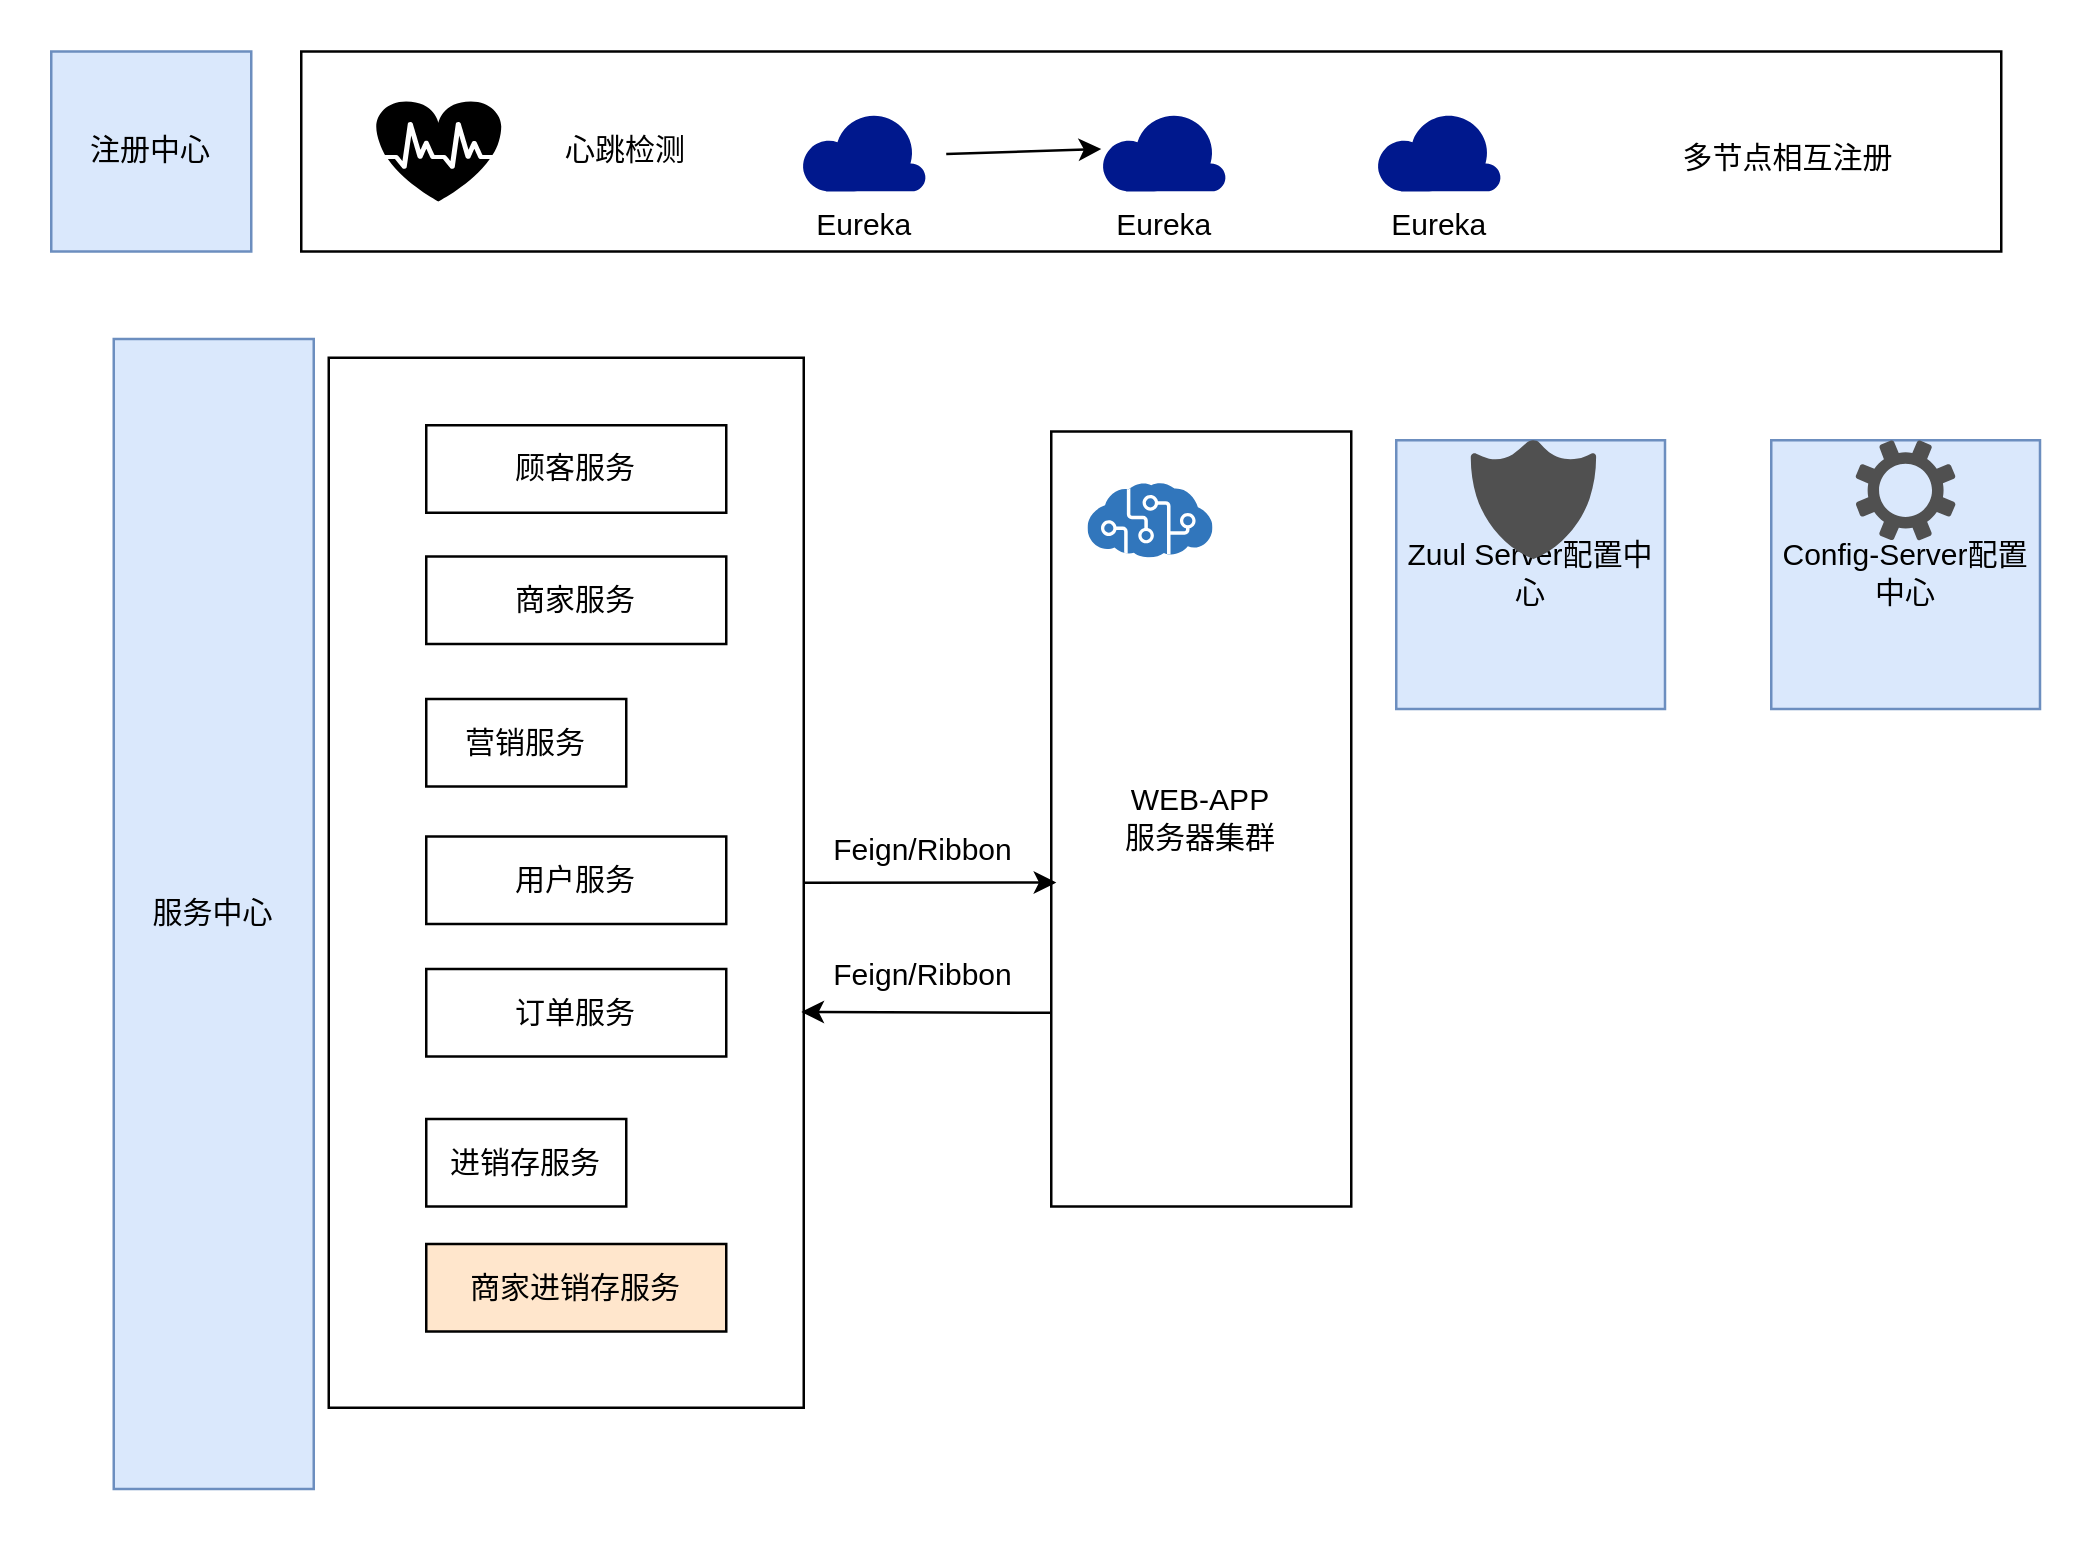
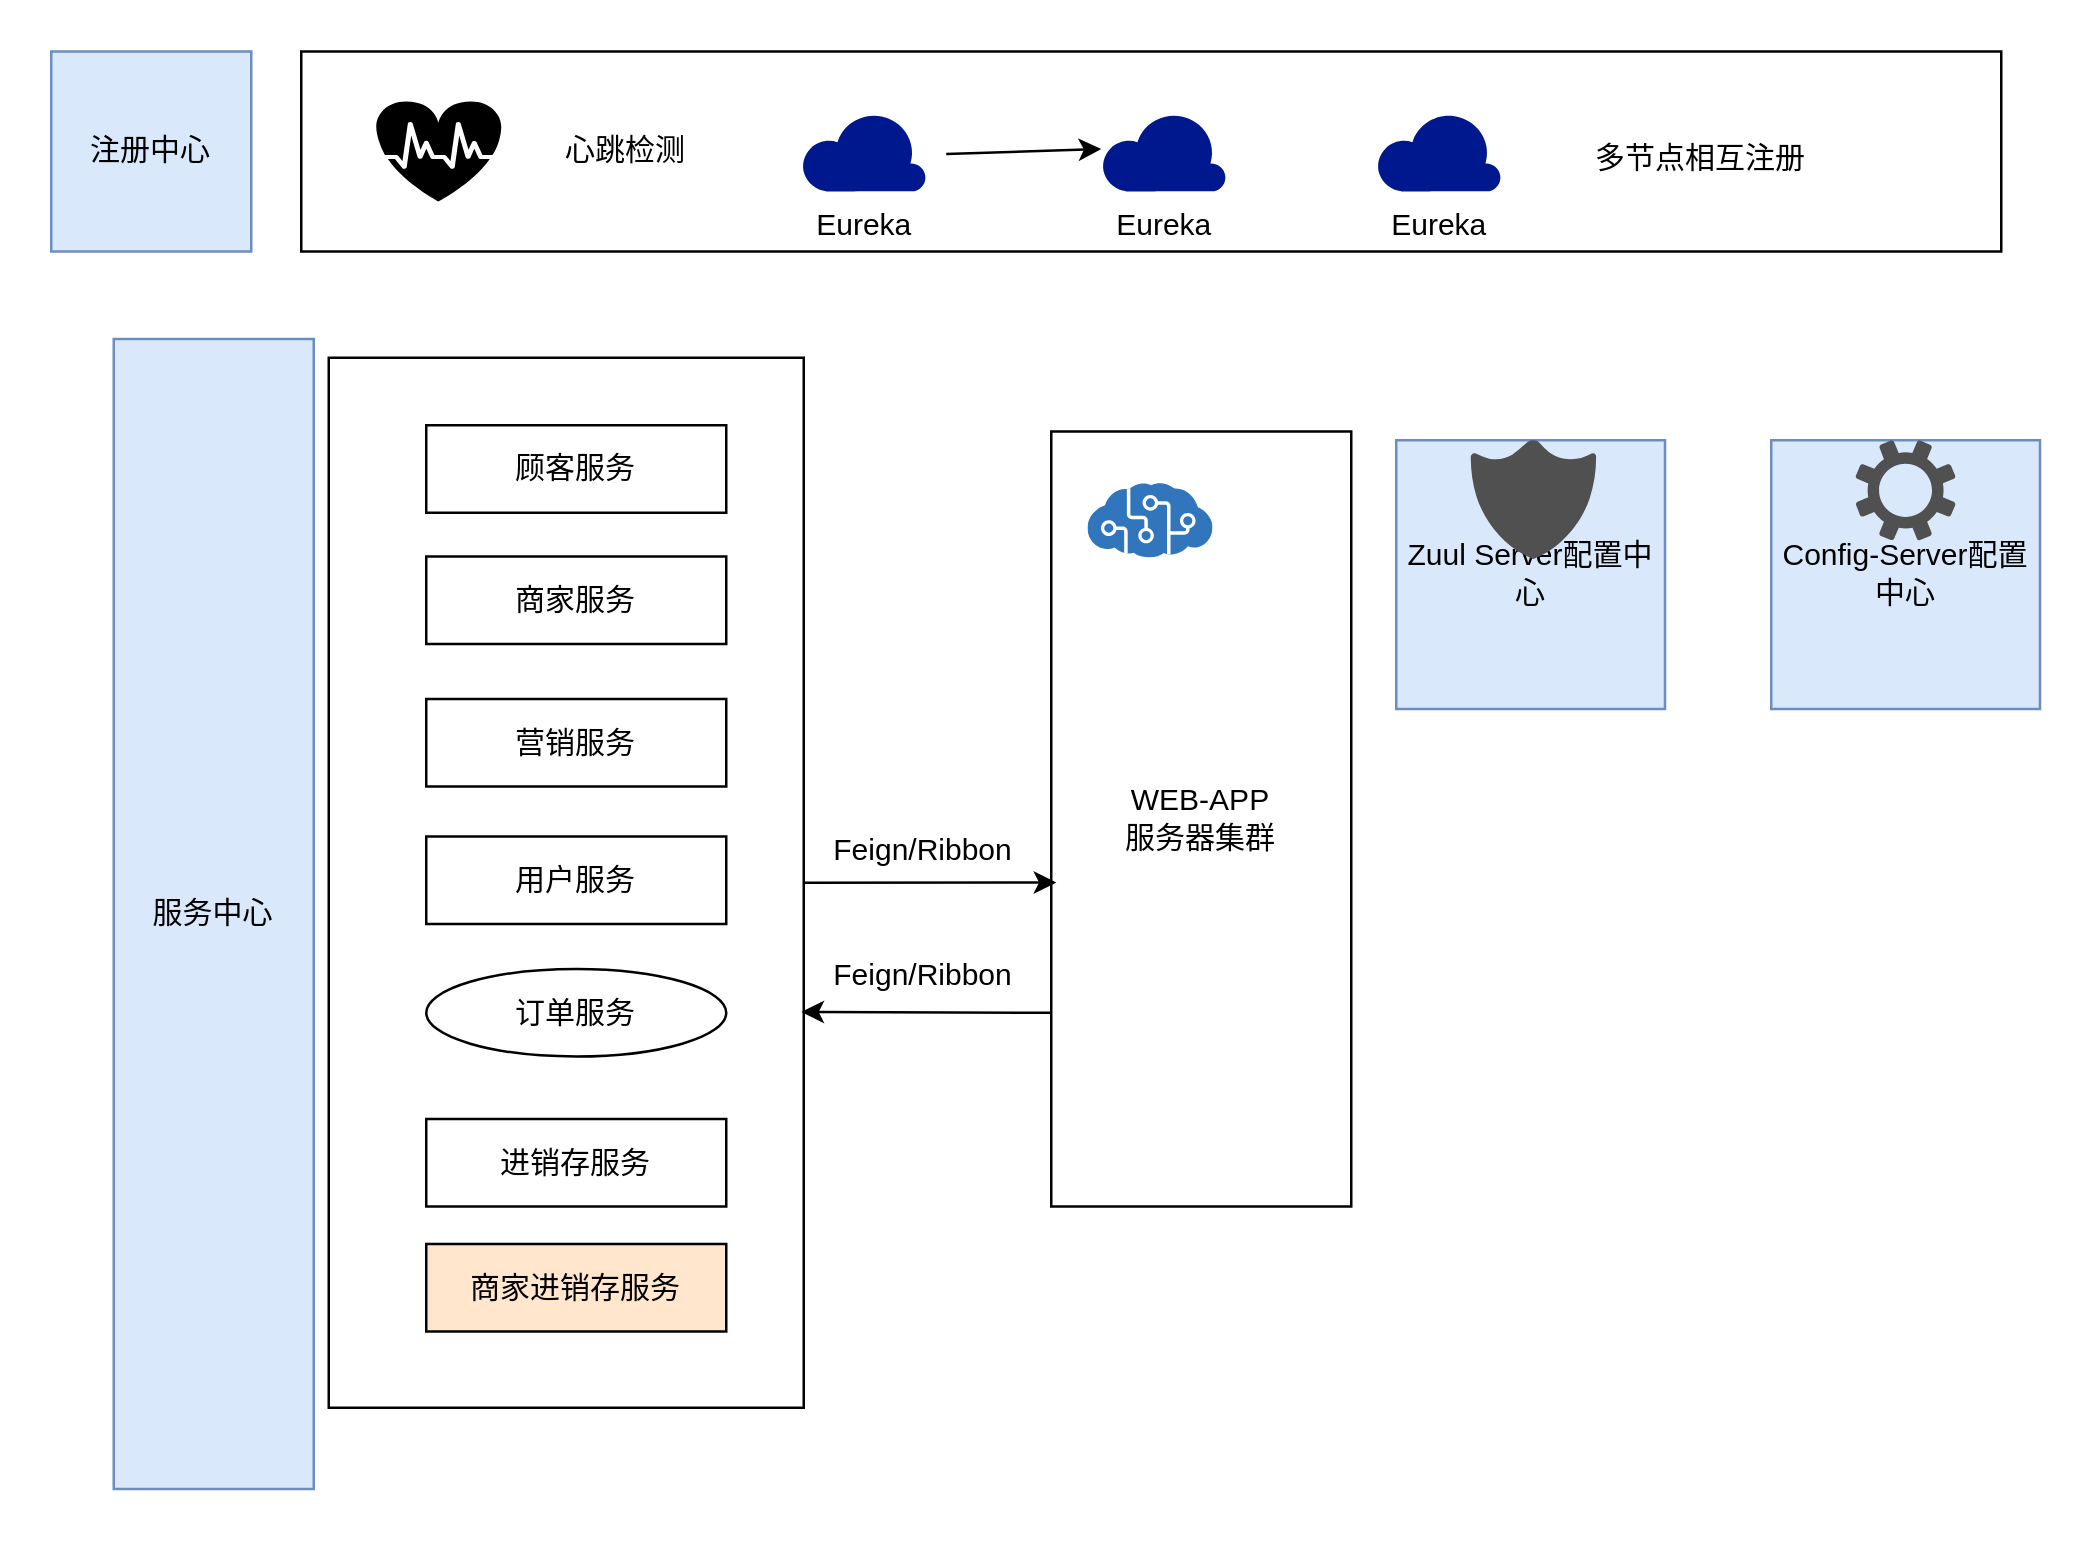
node "多节点相互注册": moved (1789, 159) -> (1701, 159)
node "营销服务": size 200x88 -> 300x88
node "订单服务": shape rectangle -> ellipse
node "进销存服务": size 200x88 -> 300x88
